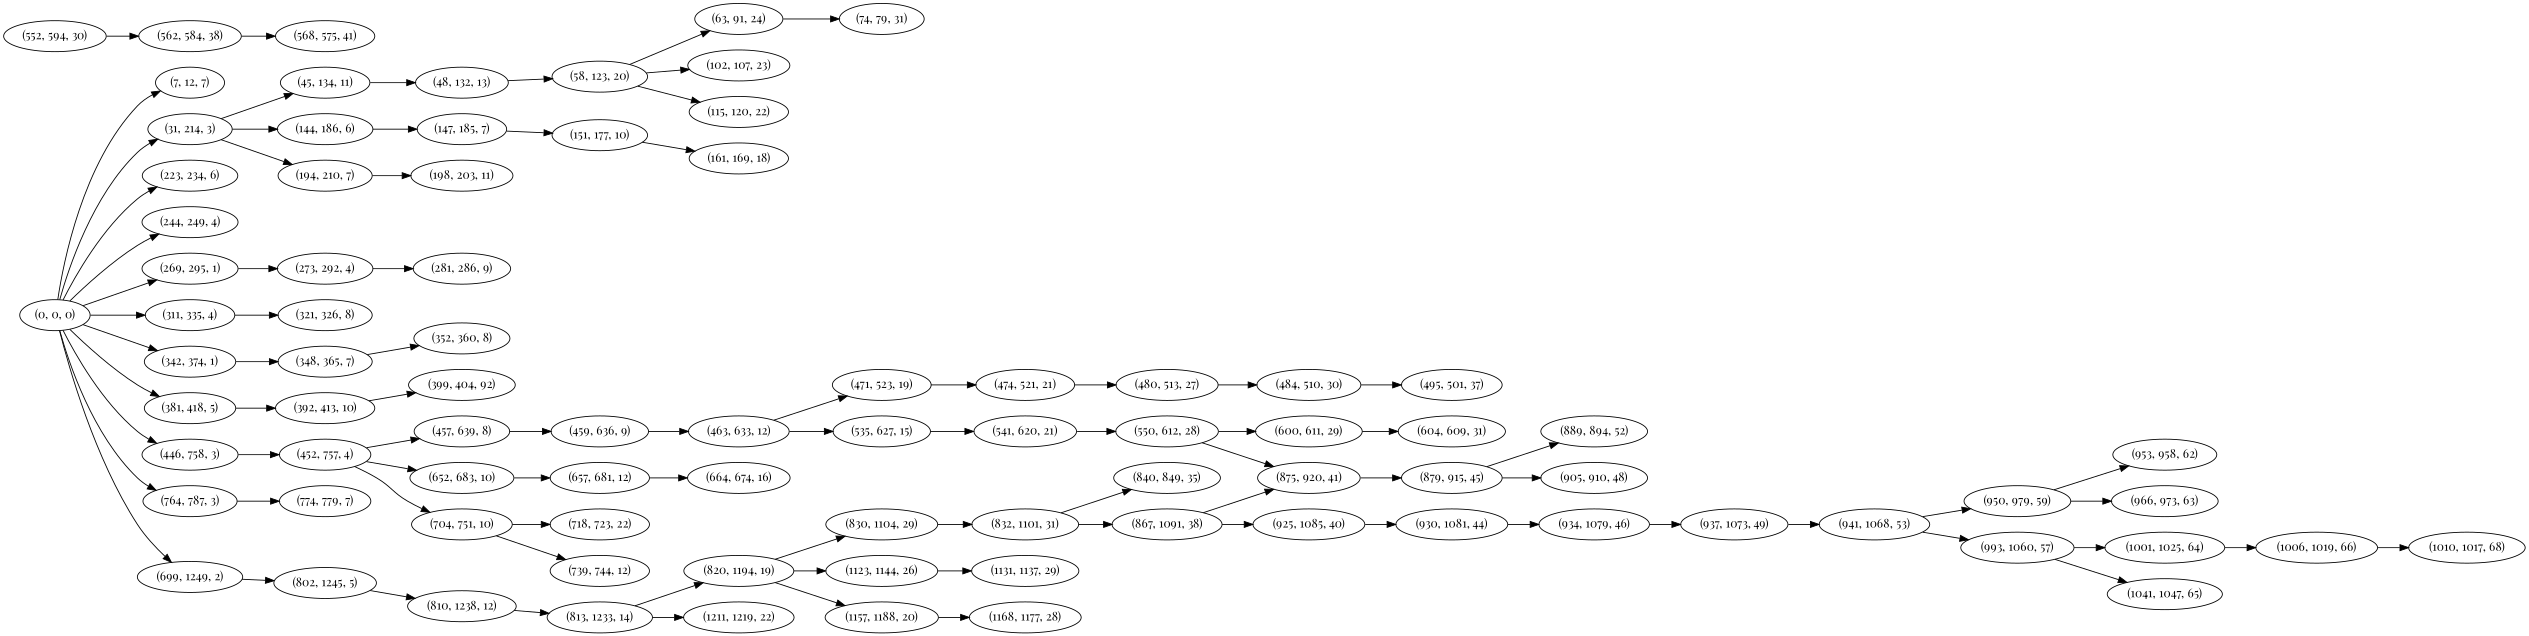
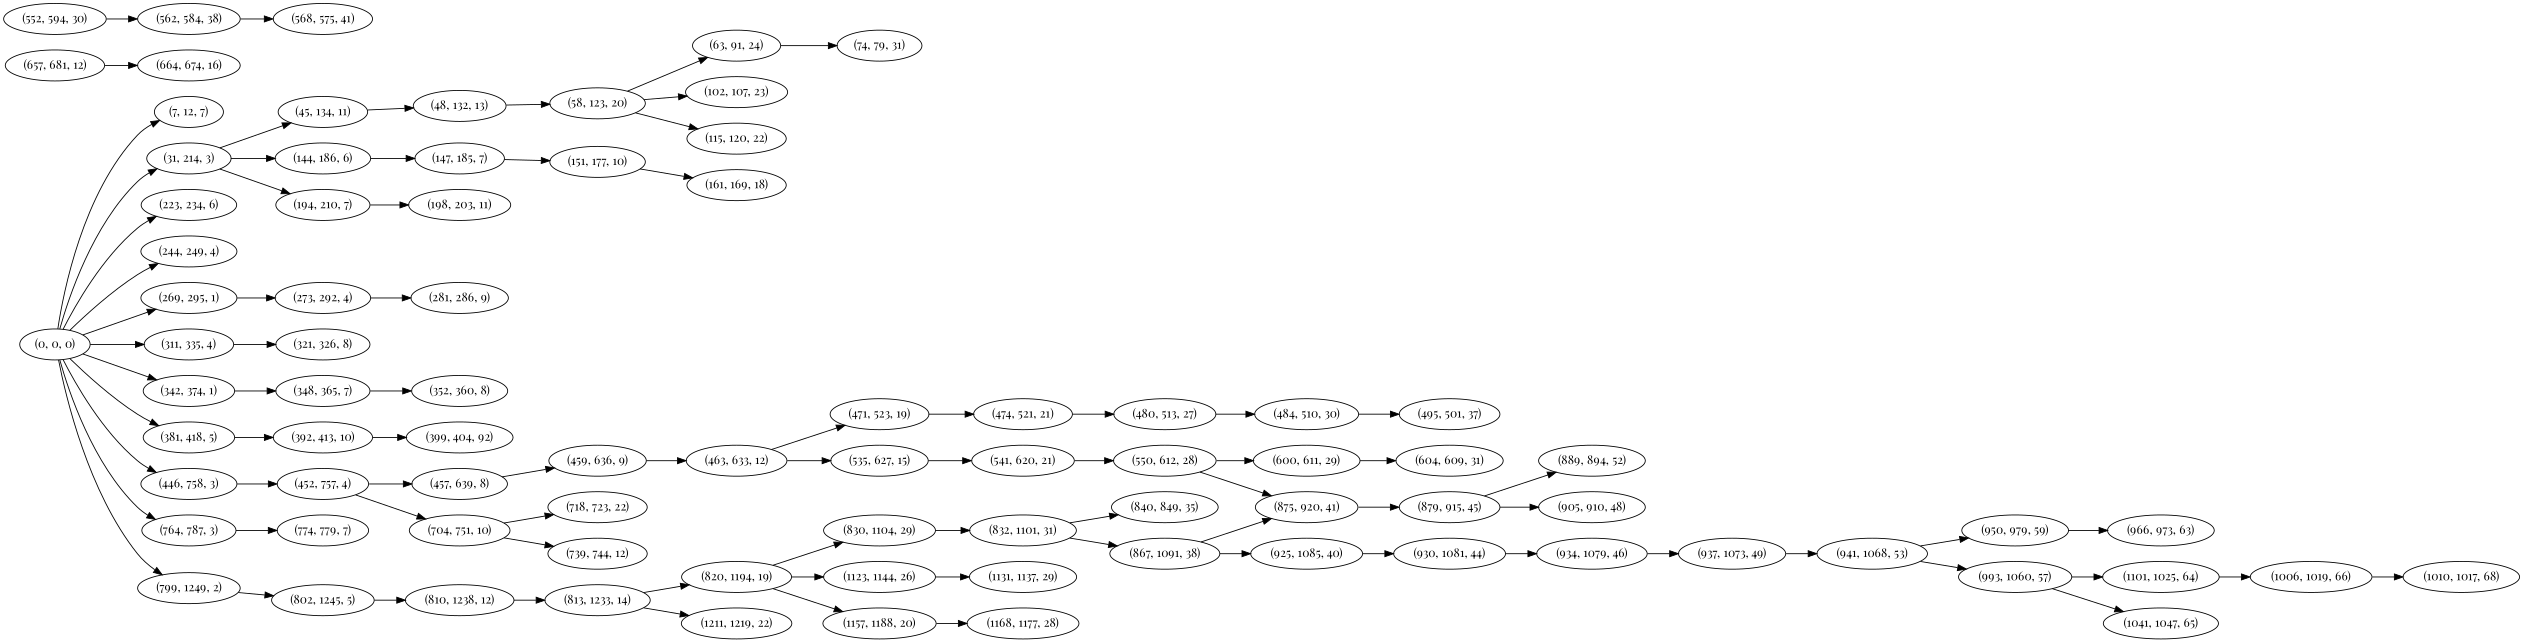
node "(953, 958, 62)": removed
node "(652, 683, 10)": removed
node "(1001, 1025, 64)": label "(1001, 1025, 64)" -> "(1101, 1025, 64)"
node "(699, 1249, 2)": label "(699, 1249, 2)" -> "(799, 1249, 2)"
